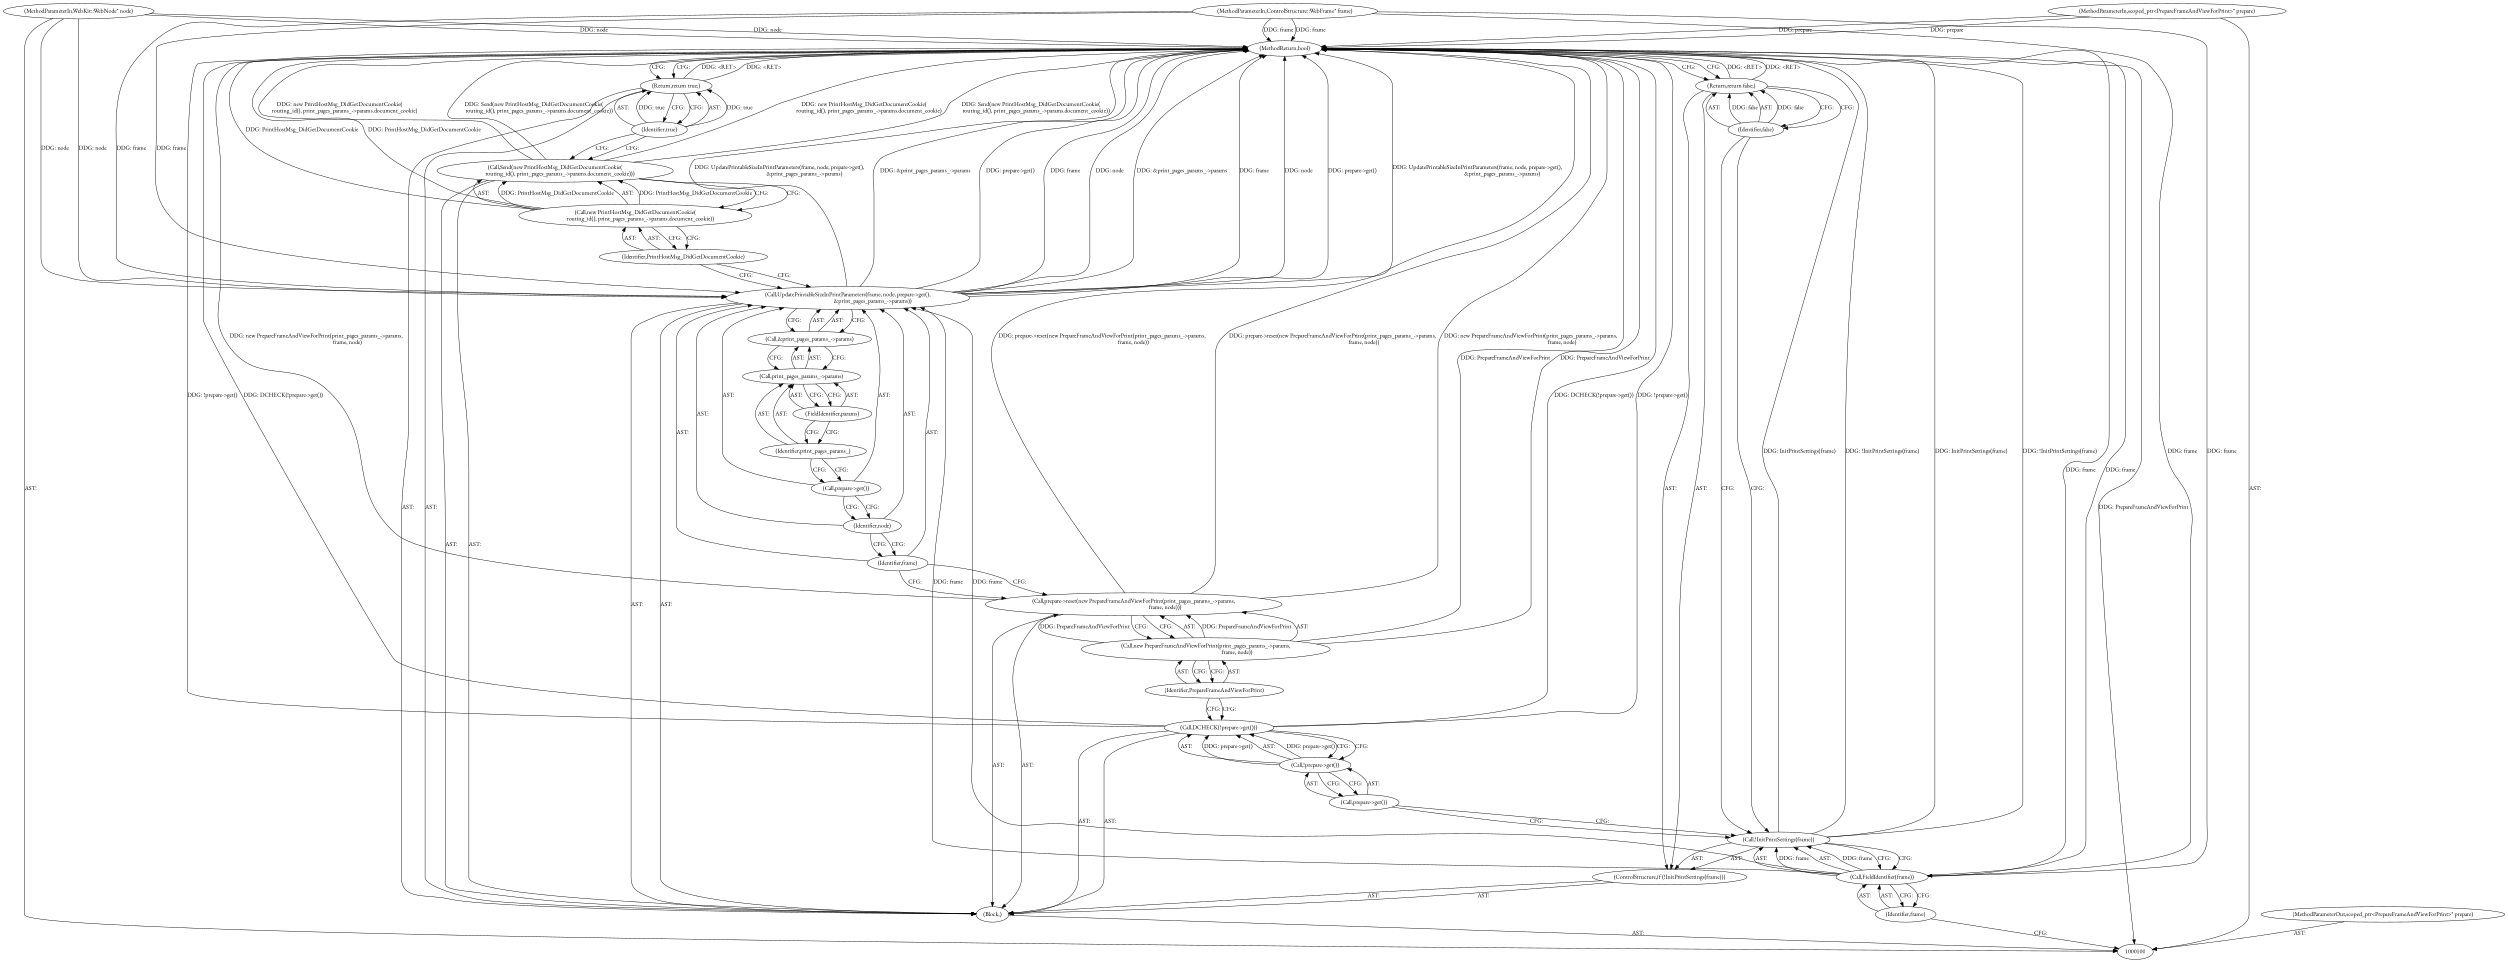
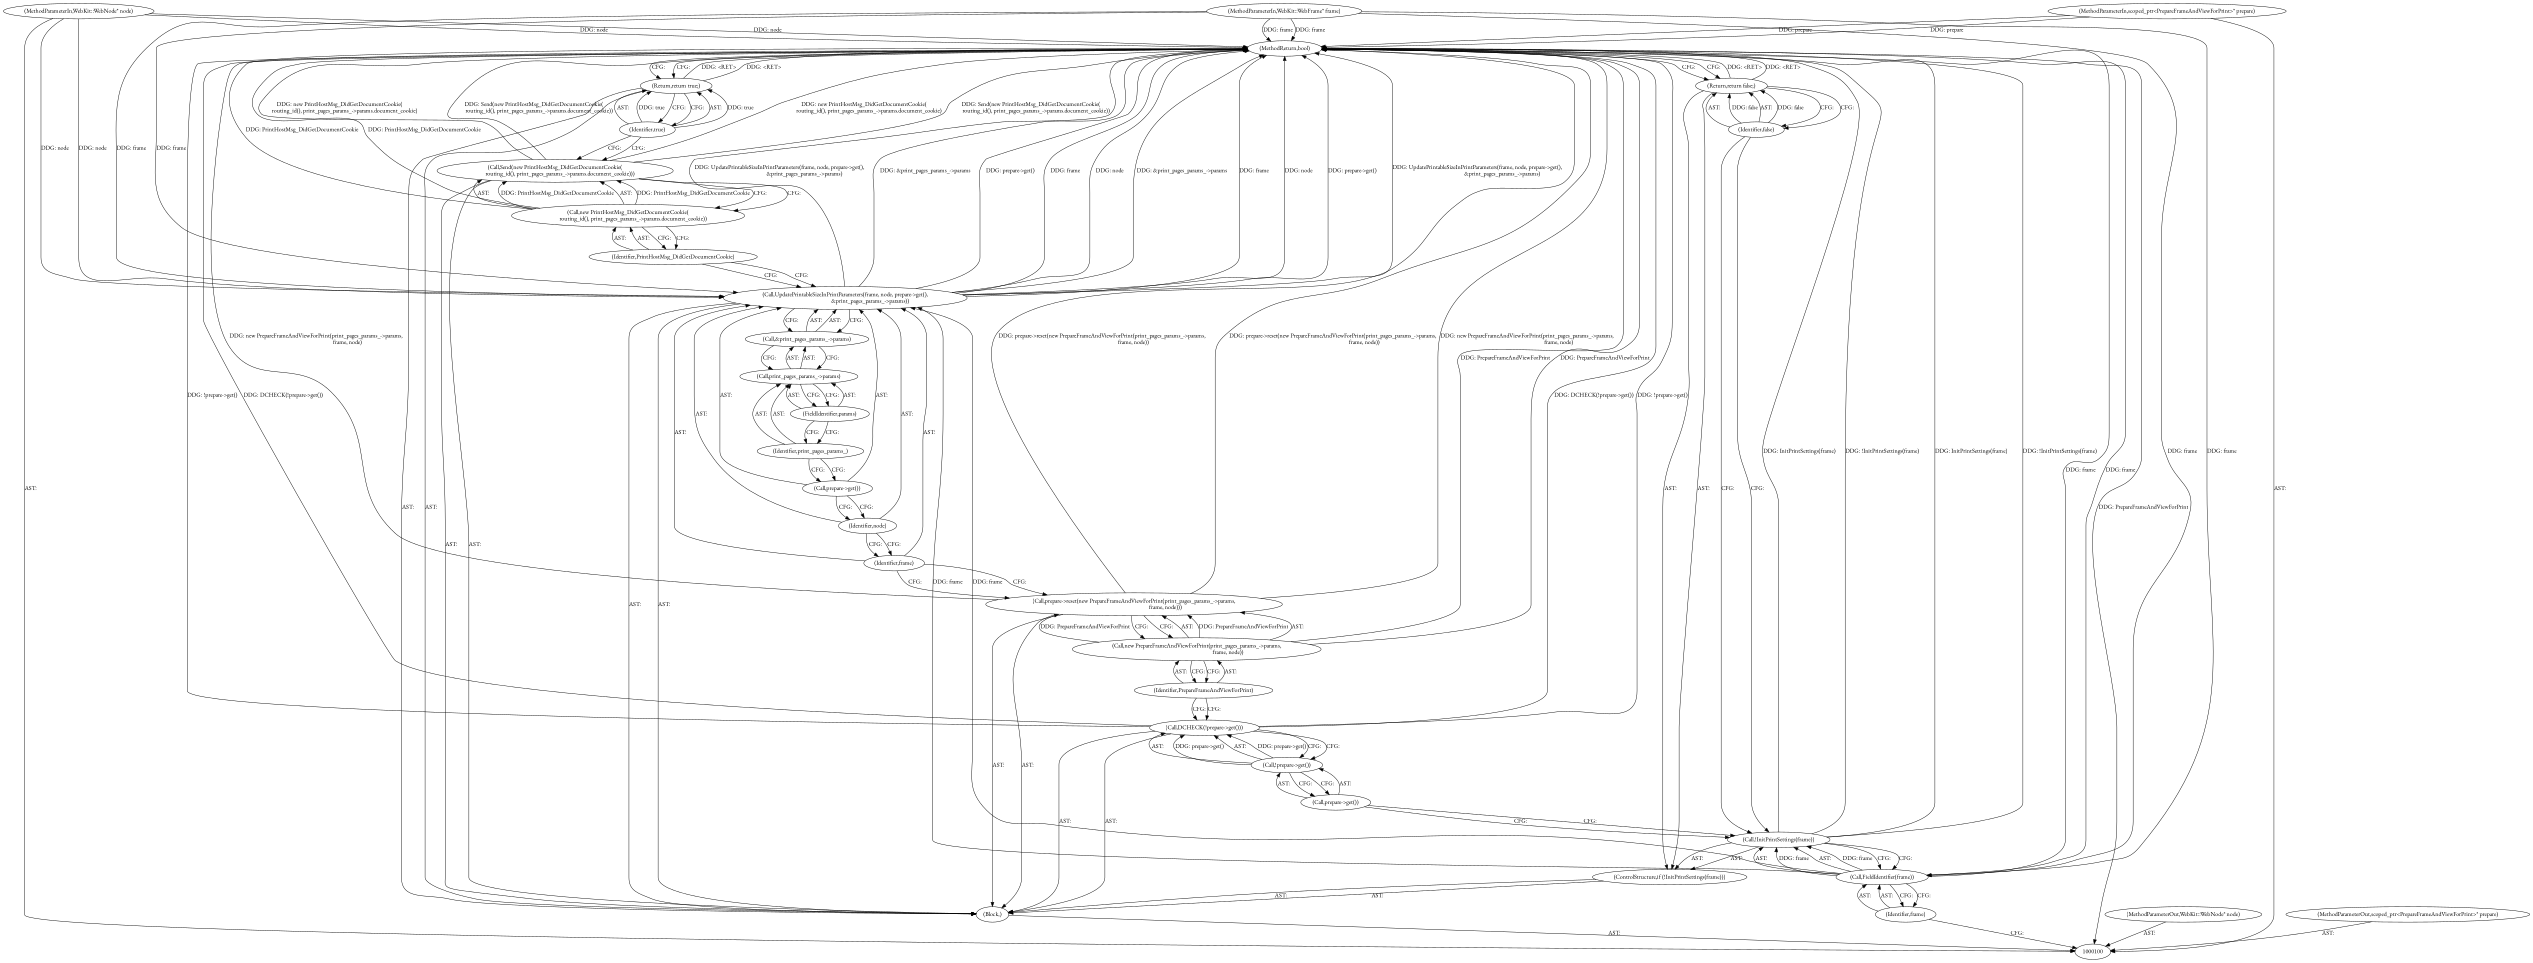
node "(MethodParameterIn,ControlStructure::WebFrame* frame)": label "(MethodParameterIn,ControlStructure::WebFrame* frame)" -> "(MethodParameterIn,WebKit::WebFrame* frame)"
node "(MethodParameterOut,WebKit::WebNode* node)": added
